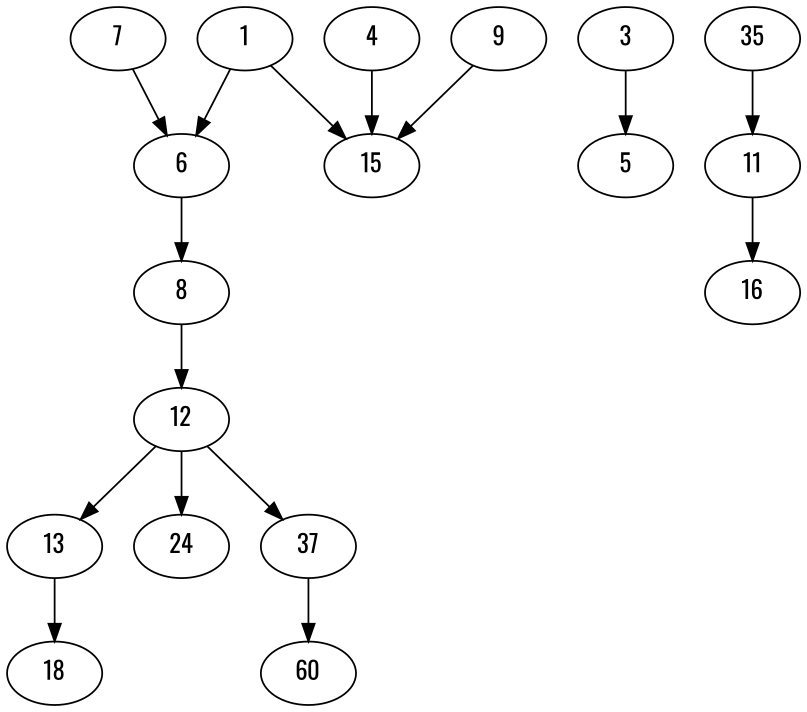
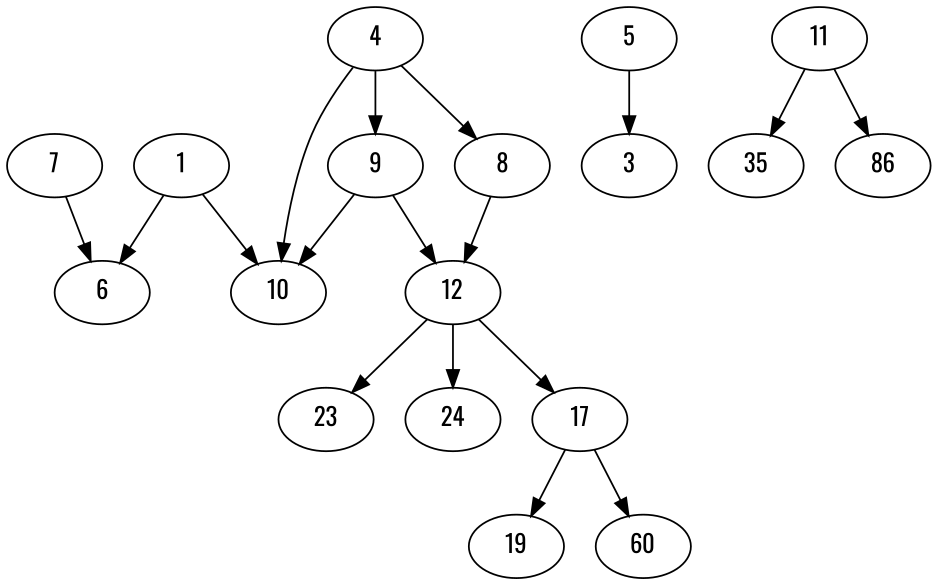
edge "4" -> "9": added
edge "3" -> "5": reversed
edge "35" -> "11": reversed
node "15": label "15" -> "10"
edge "6" -> "8": now "4" -> "8"
edge "9" -> "12": added
node "16": label "16" -> "86"
node "13": label "13" -> "23"
node "37": label "37" -> "17"
node "19": added
node "18": removed
